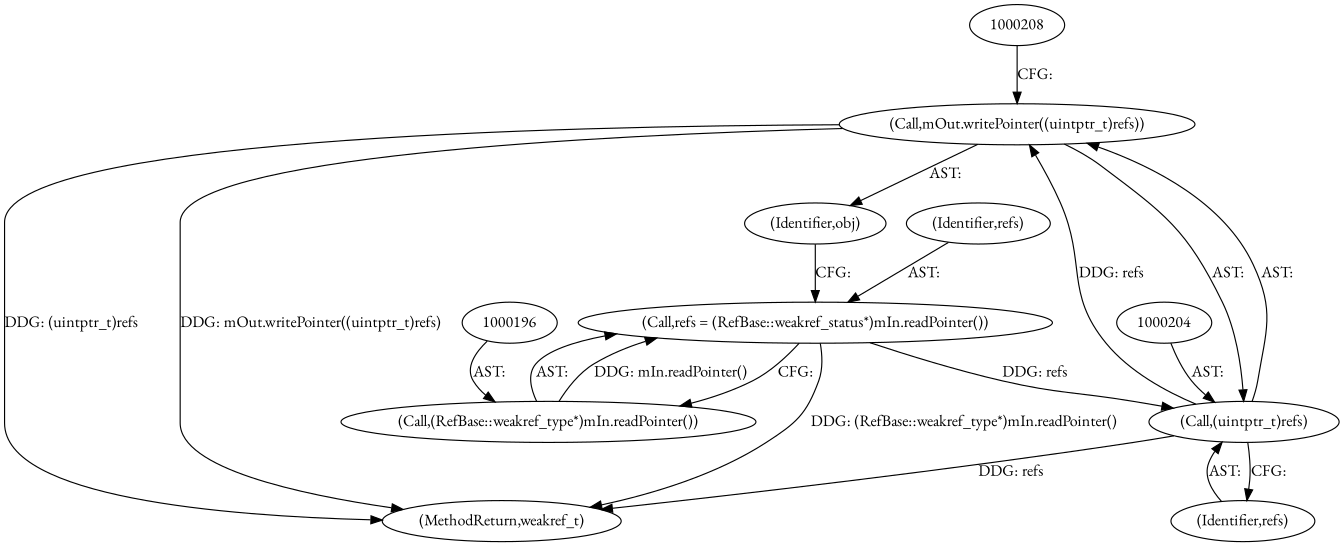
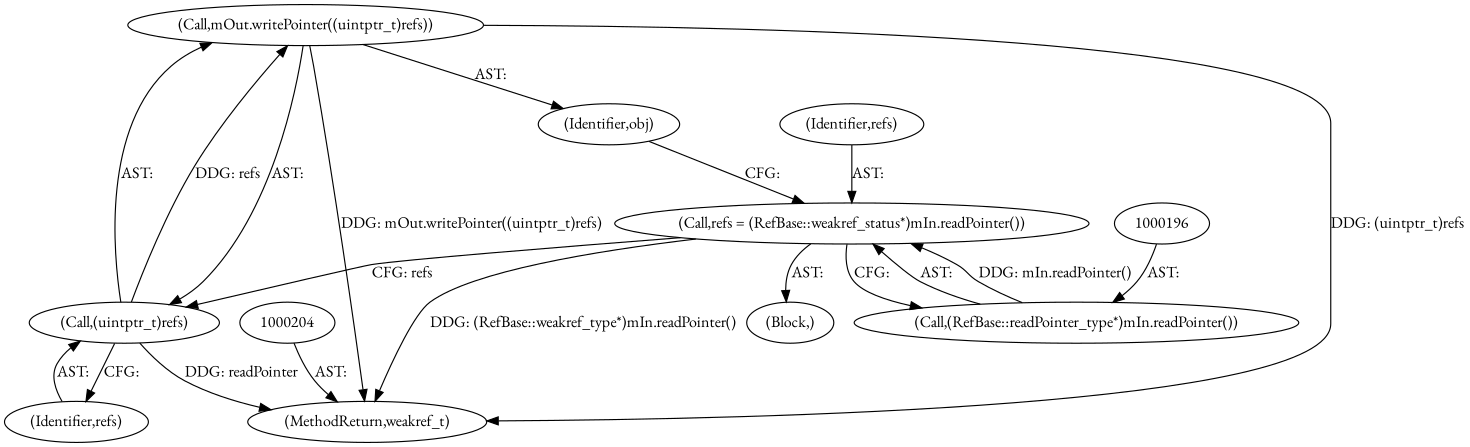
node "1000208": removed
node "(Block,)": added
edge "1000204" -> "(Call,(uintptr_t)refs)": now "1000204" -> "(MethodReturn,weakref_t)"
edge "(Call,refs = (RefBase::weakref_status*)mIn.readPointer())" -> "(Call,(uintptr_t)refs)": label "DDG: refs" -> "CFG: refs"
node "(Call,(RefBase::weakref_type*)mIn.readPointer())": label "(Call,(RefBase::weakref_type*)mIn.readPointer())" -> "(Call,(RefBase::readPointer_type*)mIn.readPointer())"
edge "(Call,(uintptr_t)refs)" -> "(MethodReturn,weakref_t)": label "DDG: refs" -> "DDG: readPointer"
